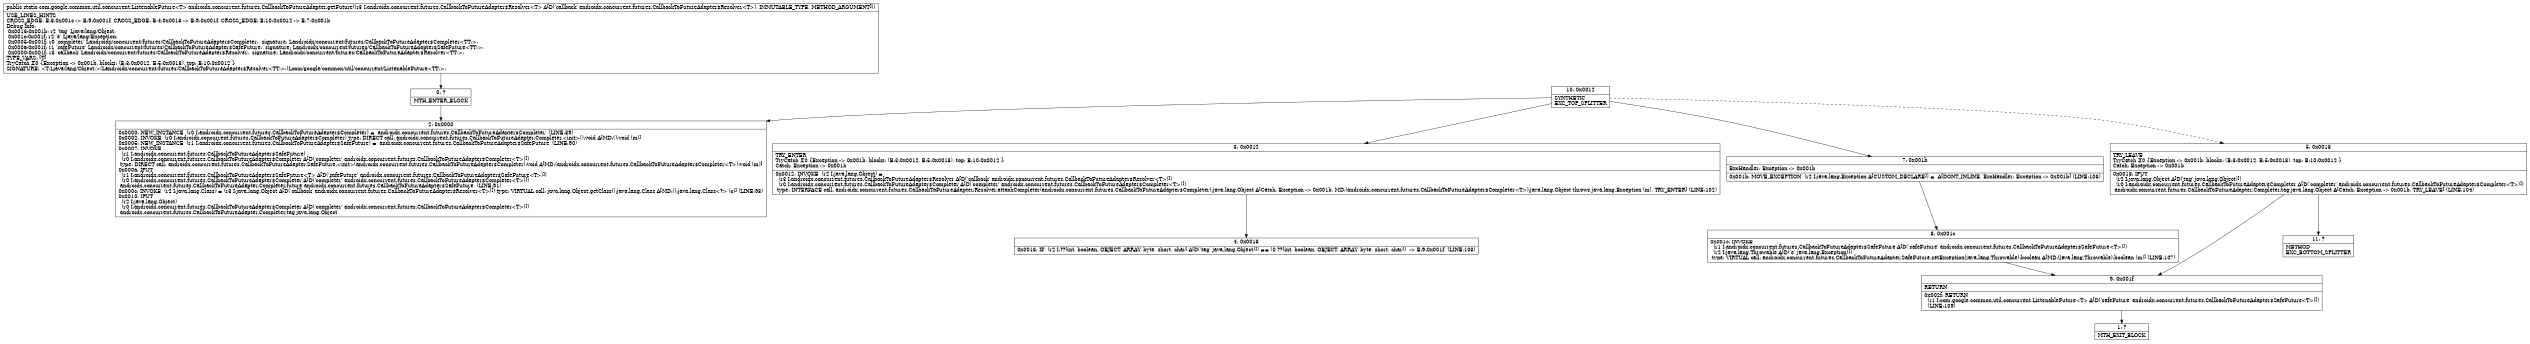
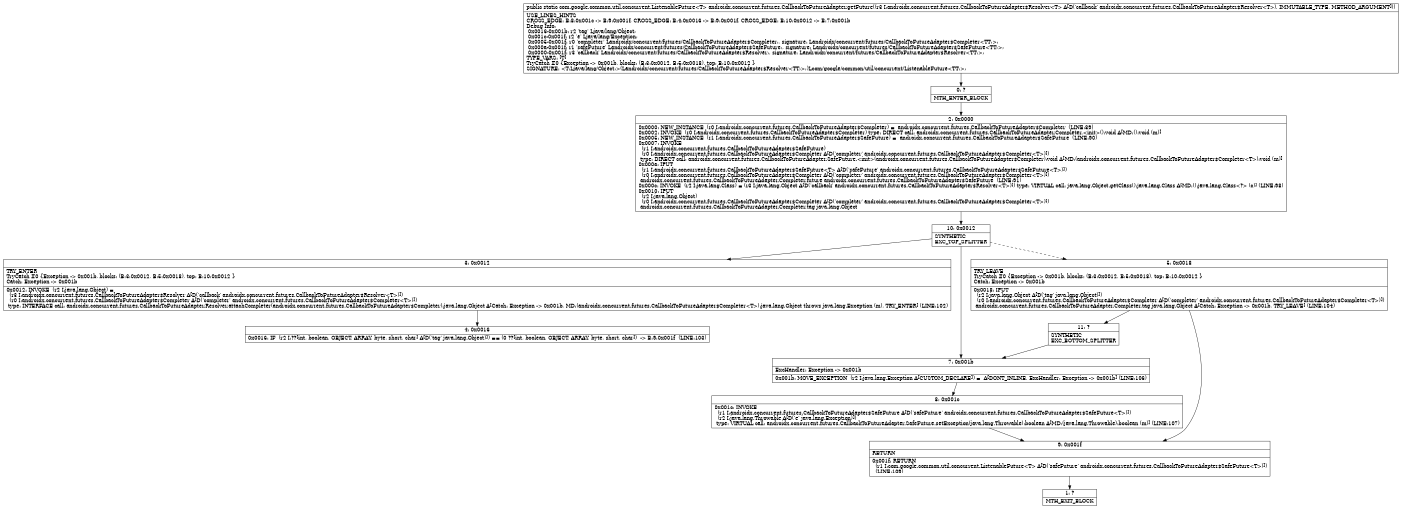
edge "10: 0x0012" -> "2: 0x0000": reversed
node "11: ?": text "METHOD" -> "SYNTHETIC"
node "9: 0x001f": text "0x002f: RETURN" -> "0x001f: RETURN"
edge "11: ?" -> "7: 0x001b": added
